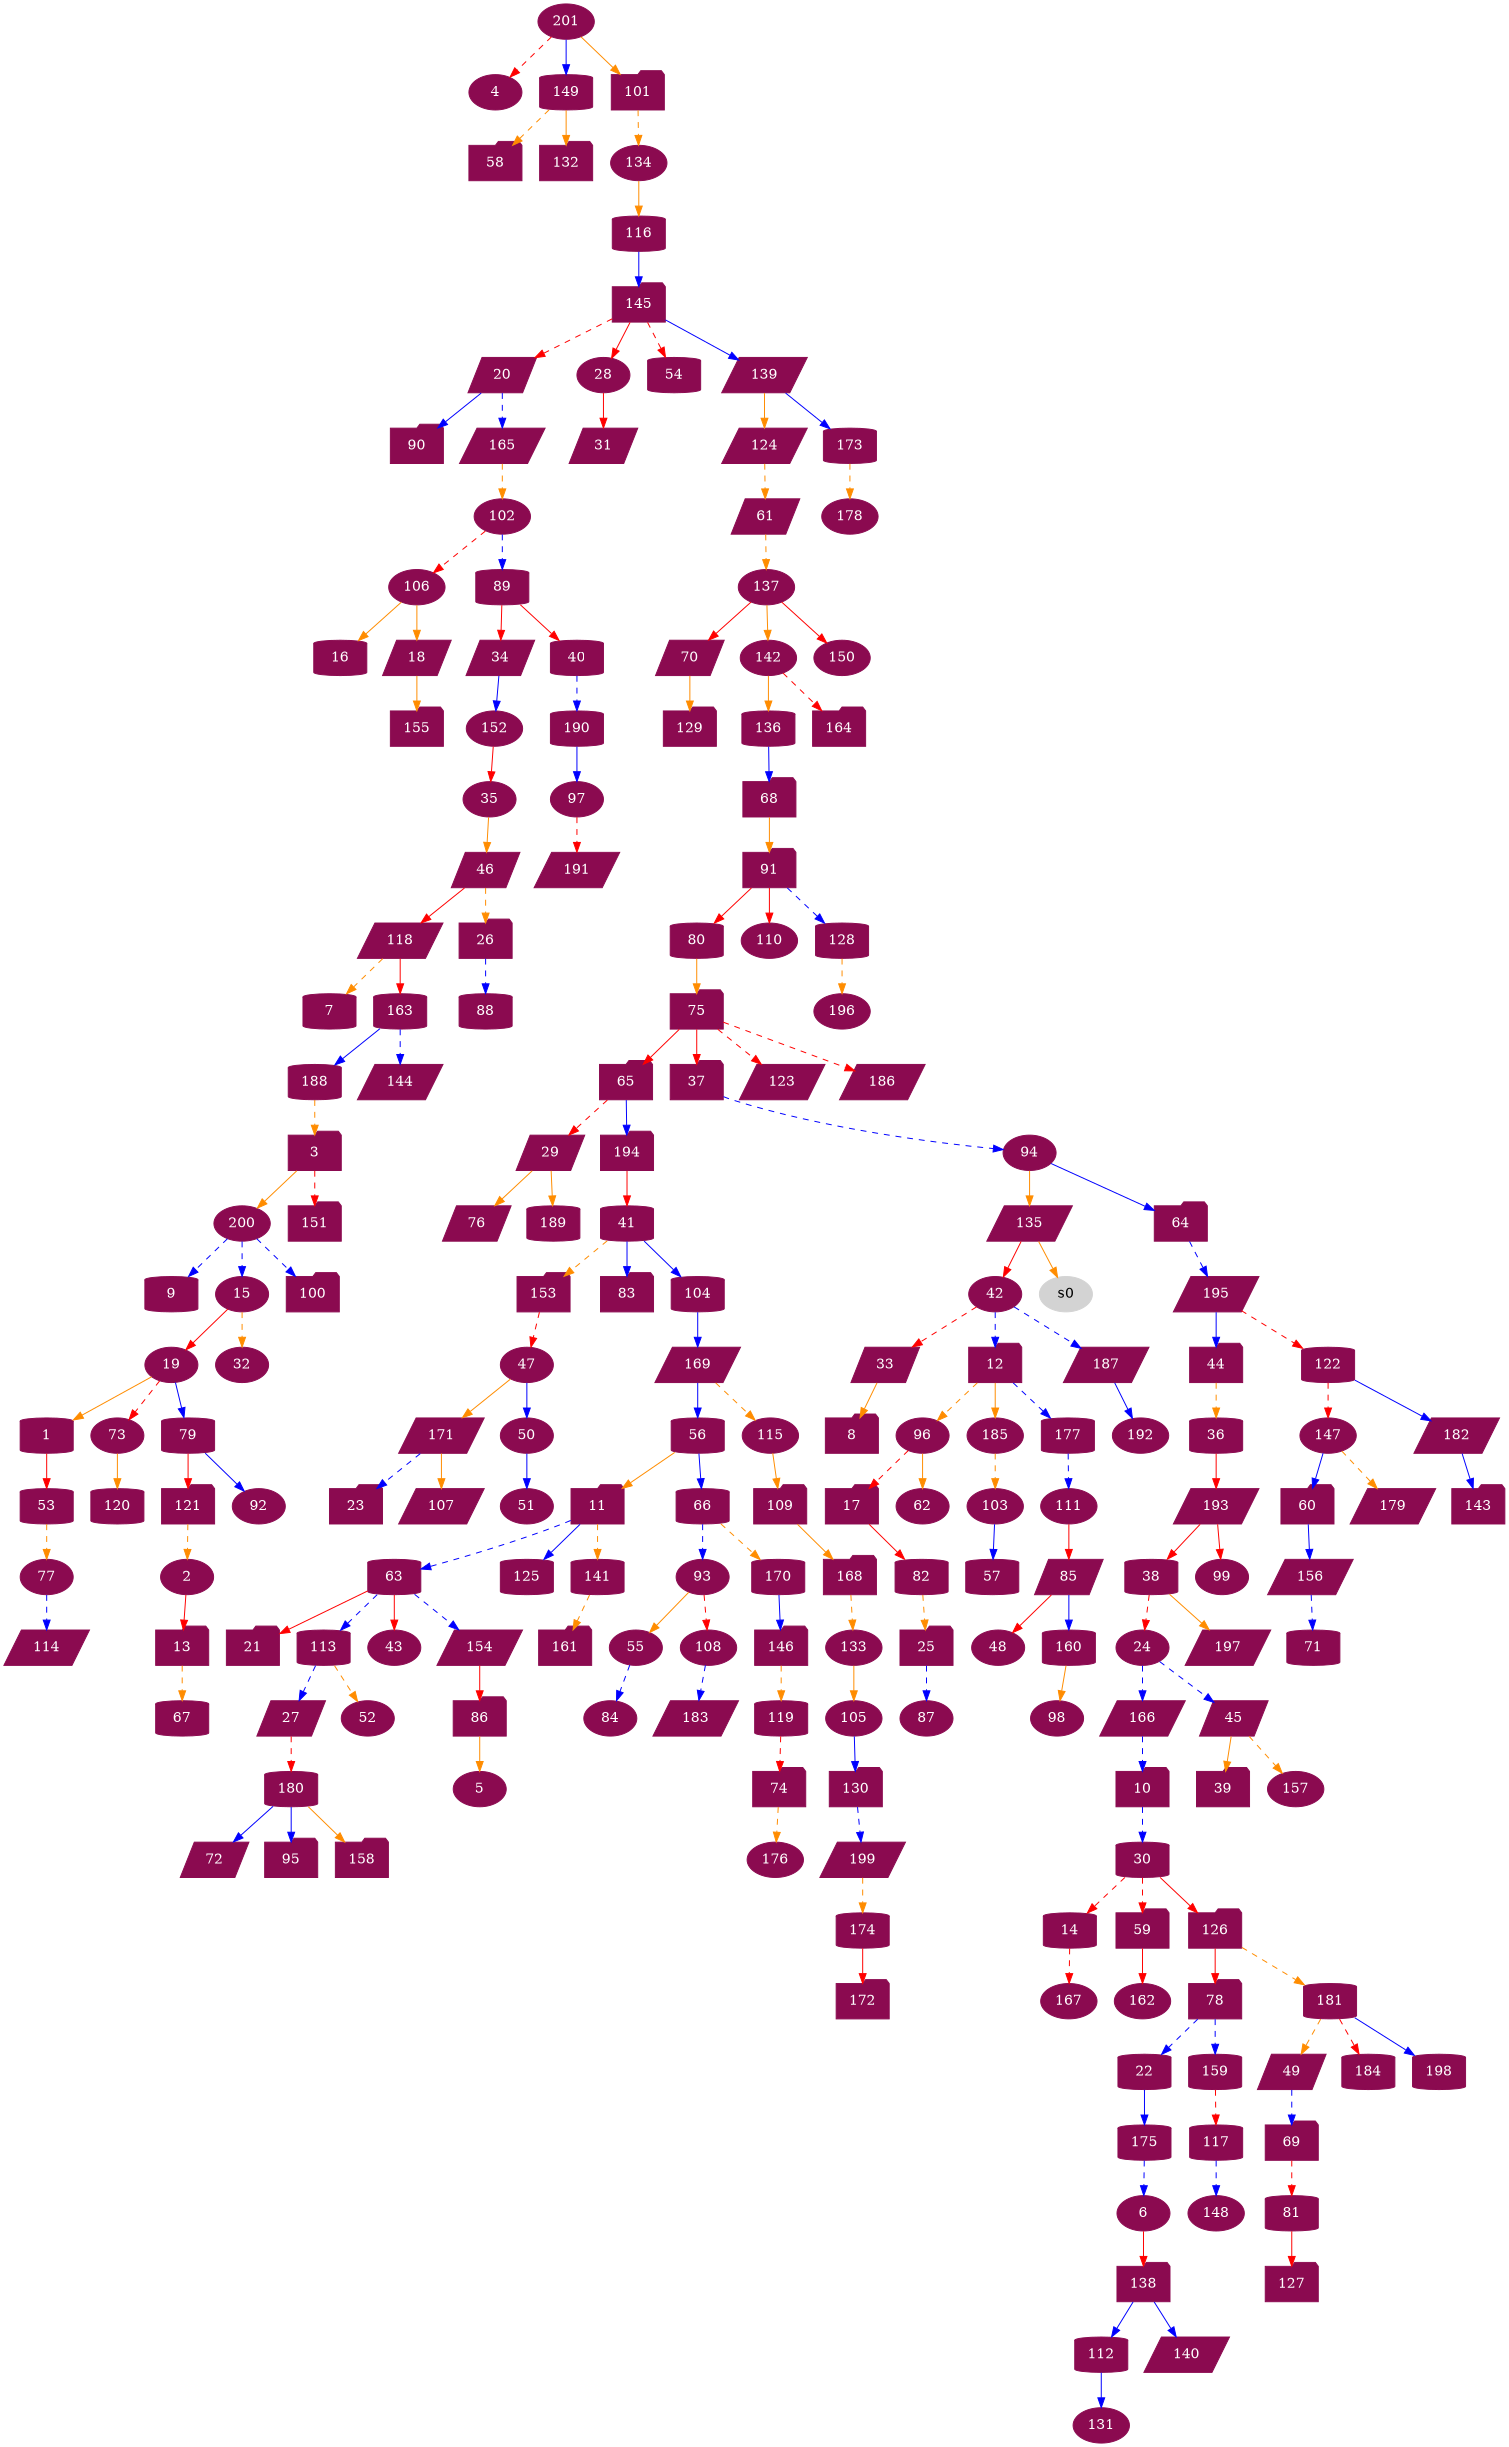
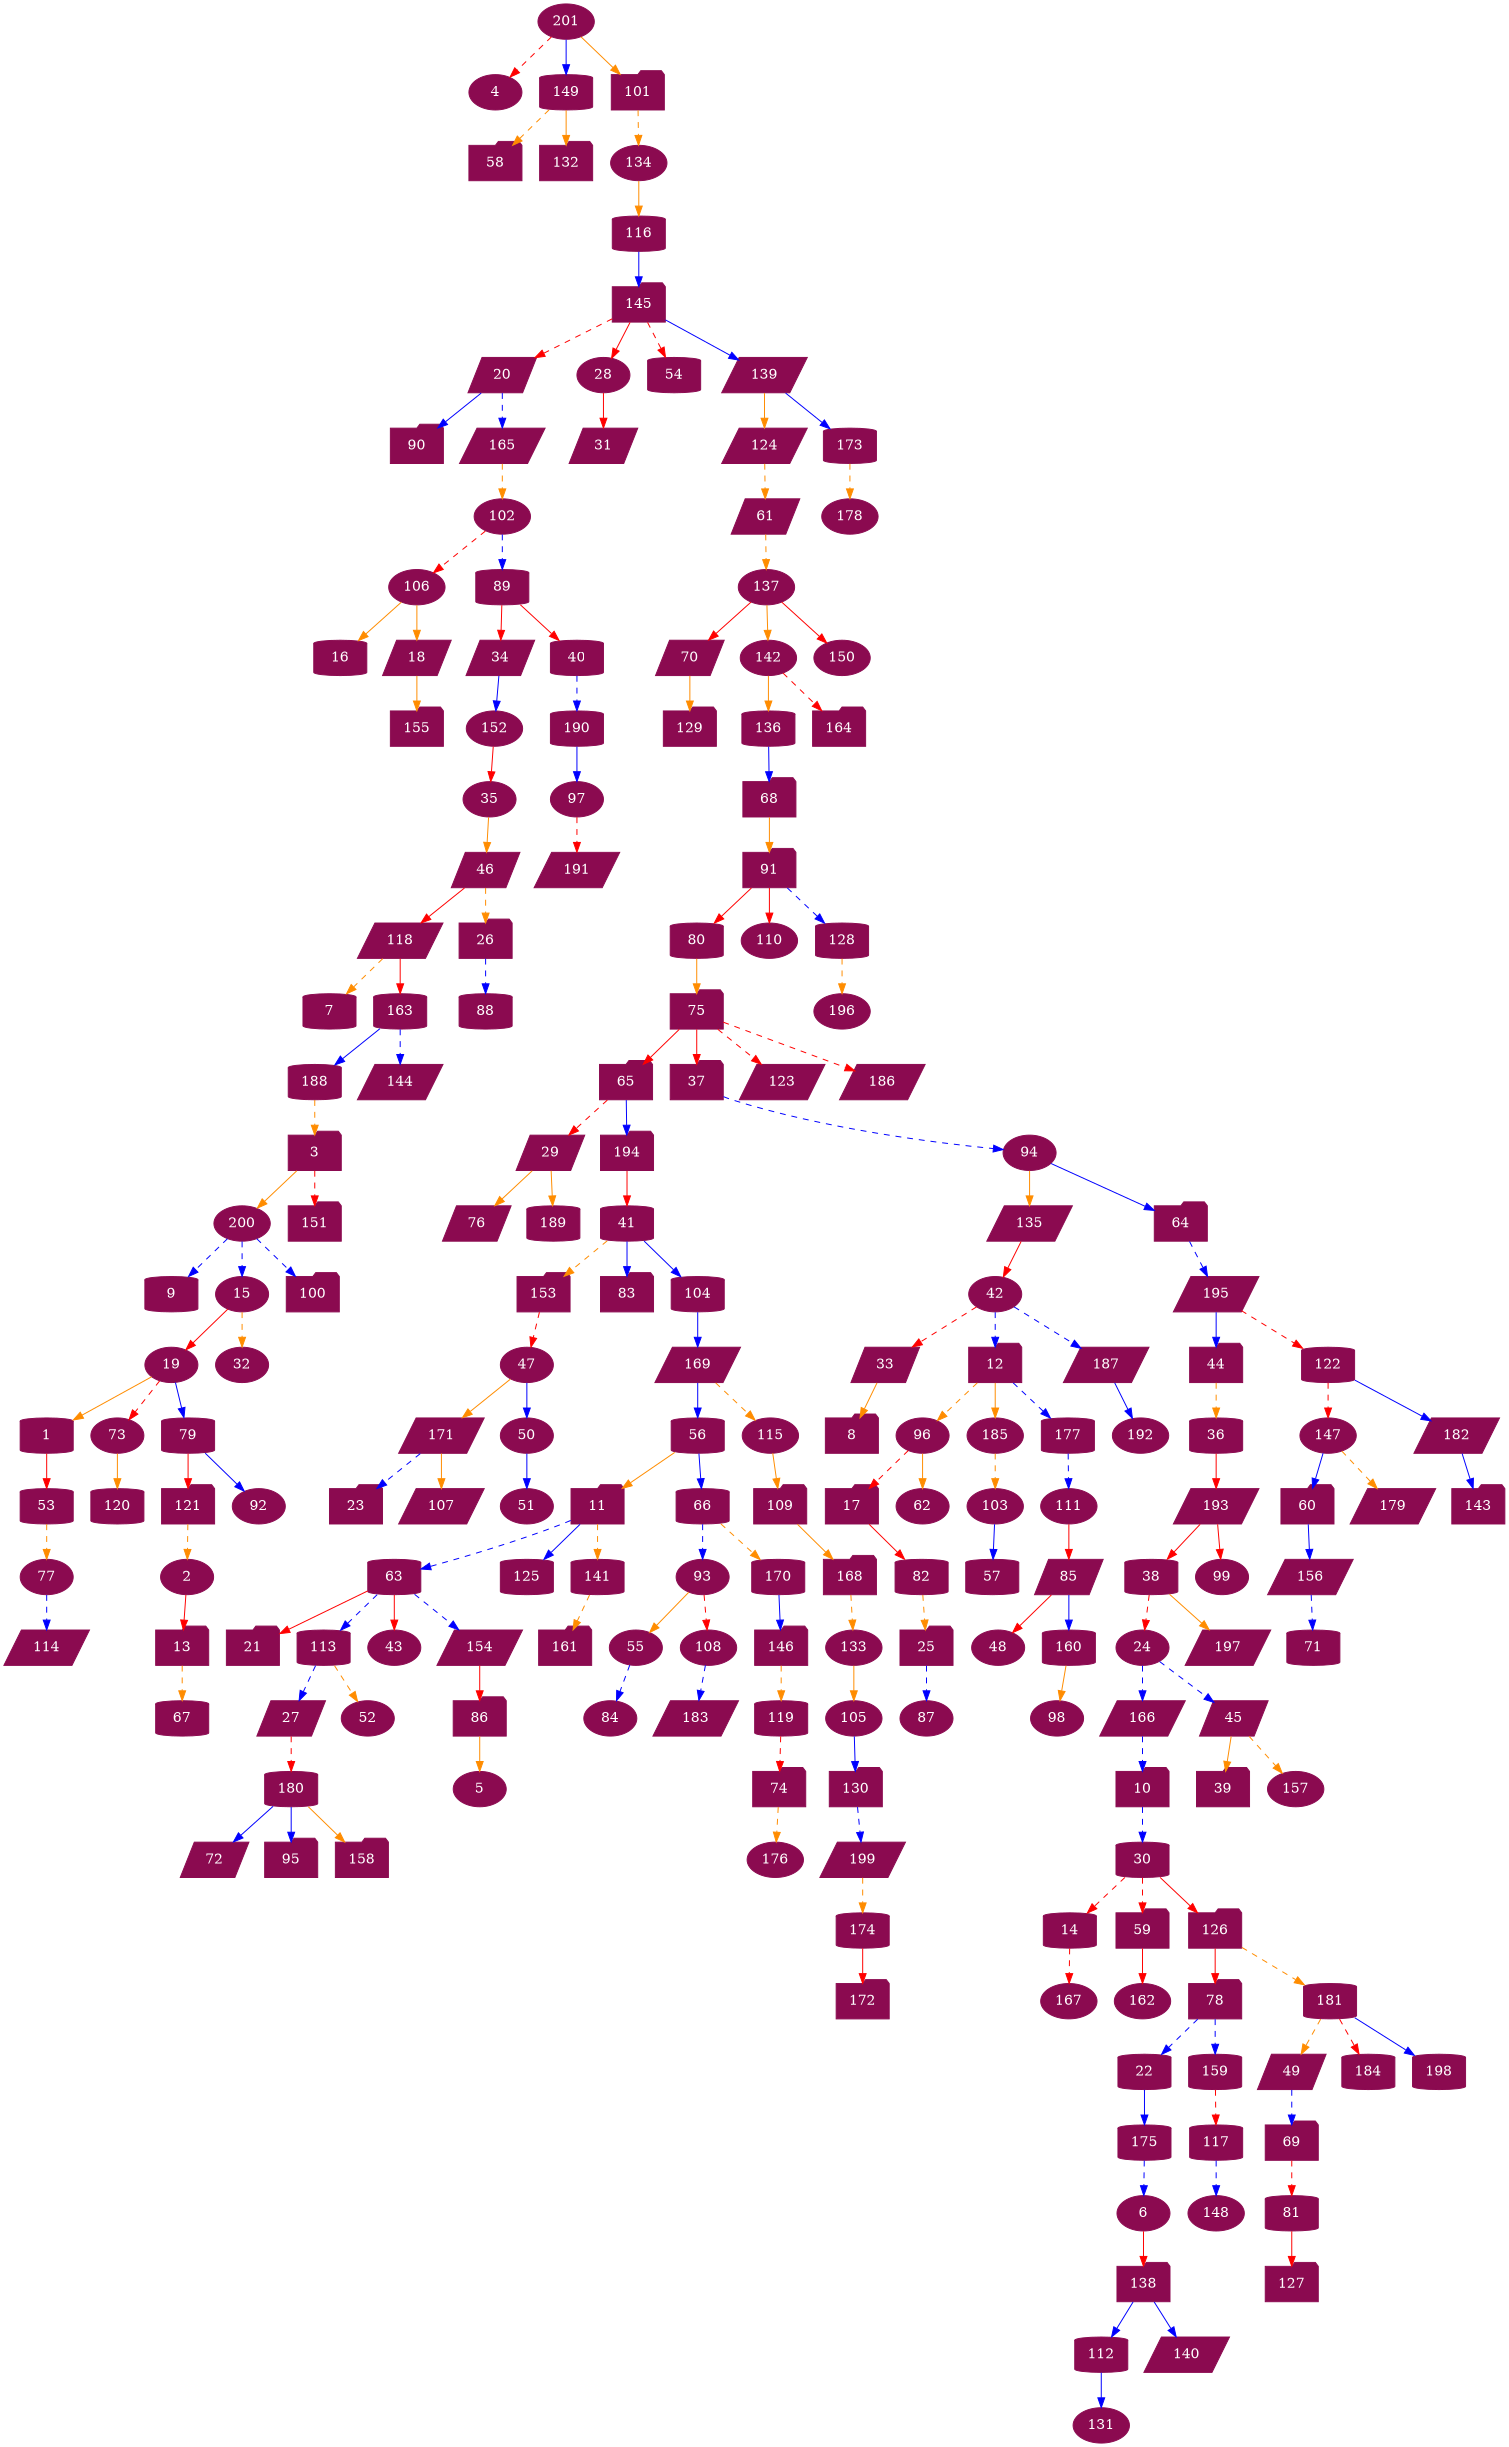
node "s0": removed
